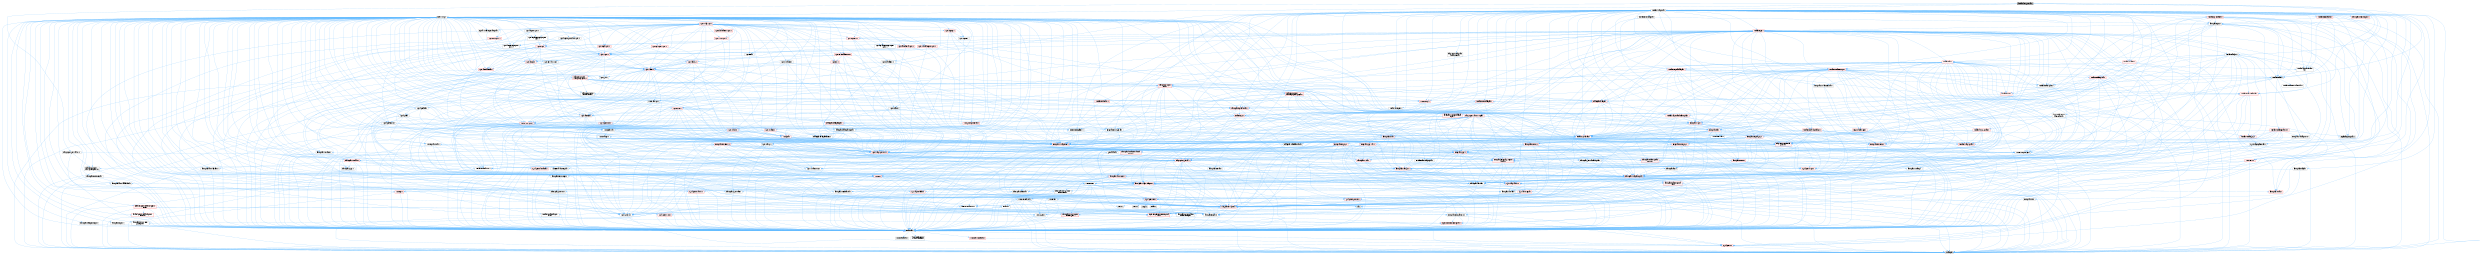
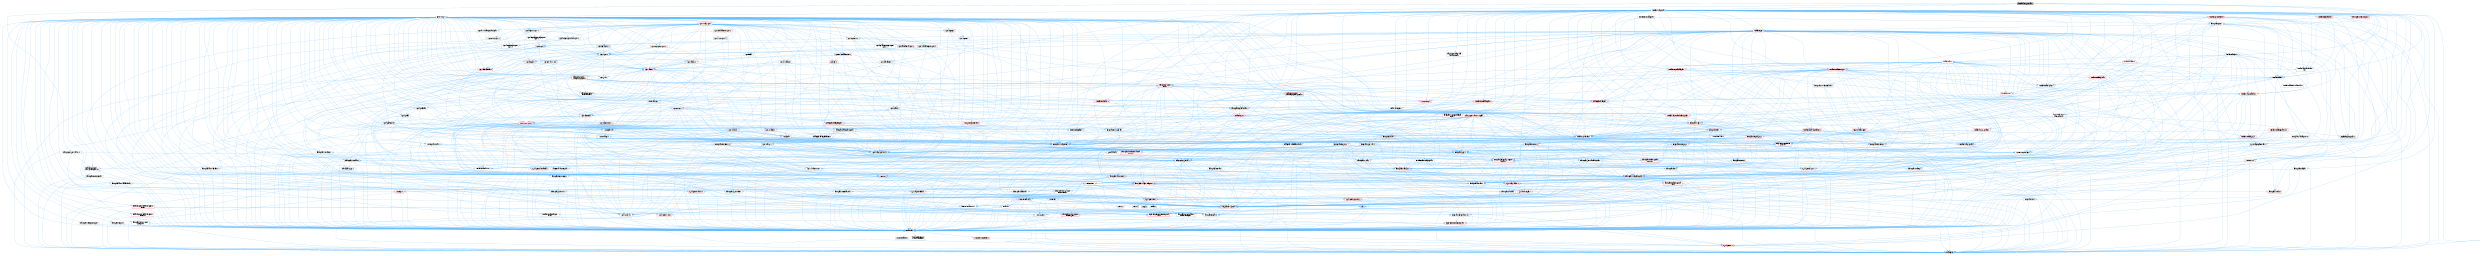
node "UObject/IntVector.h": label "UObject/IntVector.h" -> "UObject/ObjectPtr.h"
node "UObject/CoreMiscDefines.h": label "UObject/CoreMiscDefines.h" -> "UObject/WeakObjectPtr.h"
